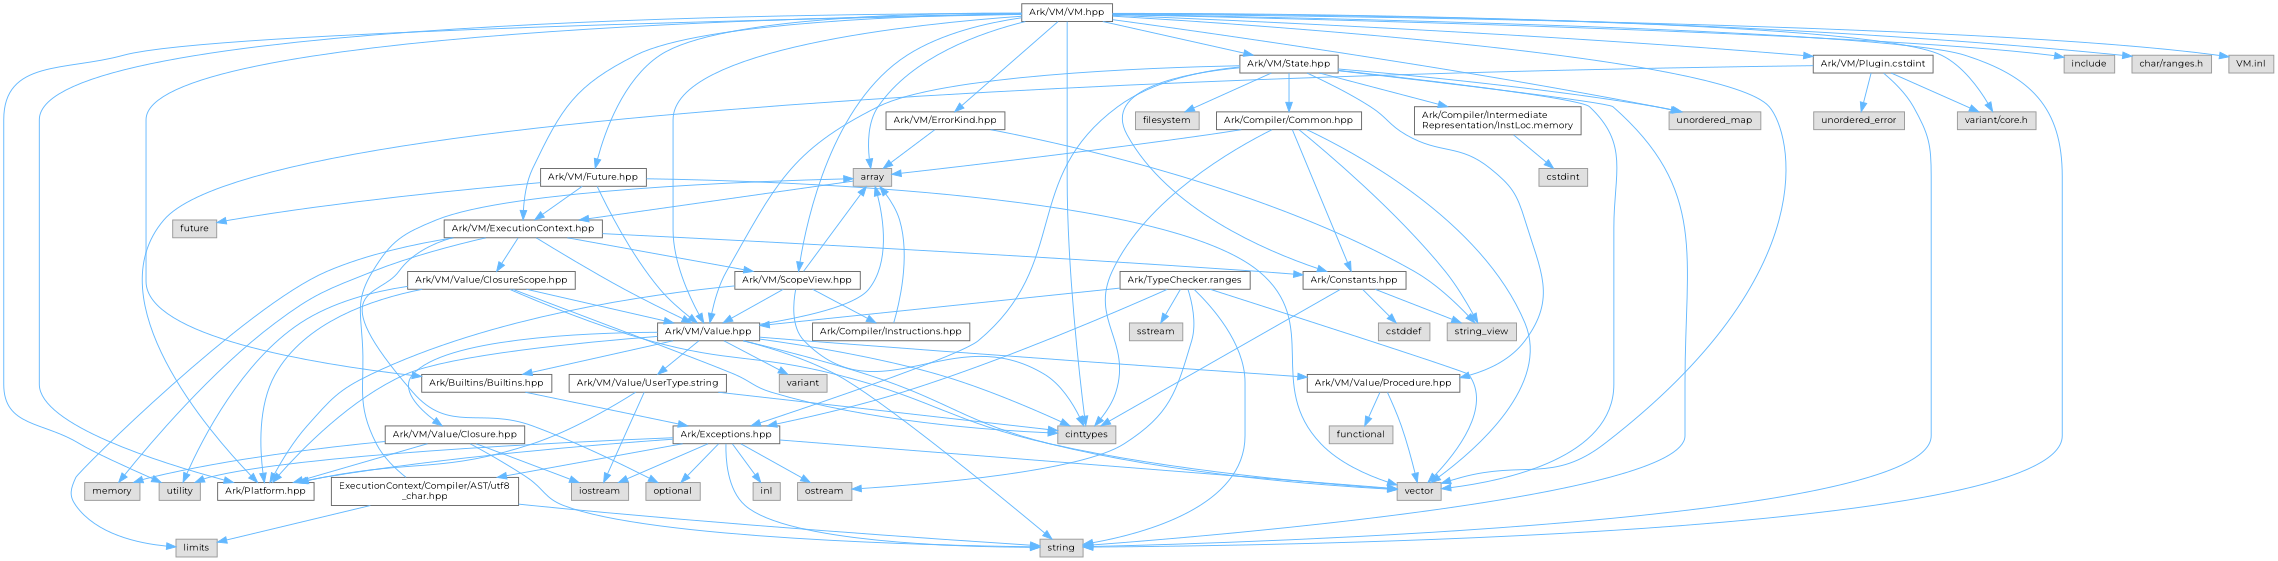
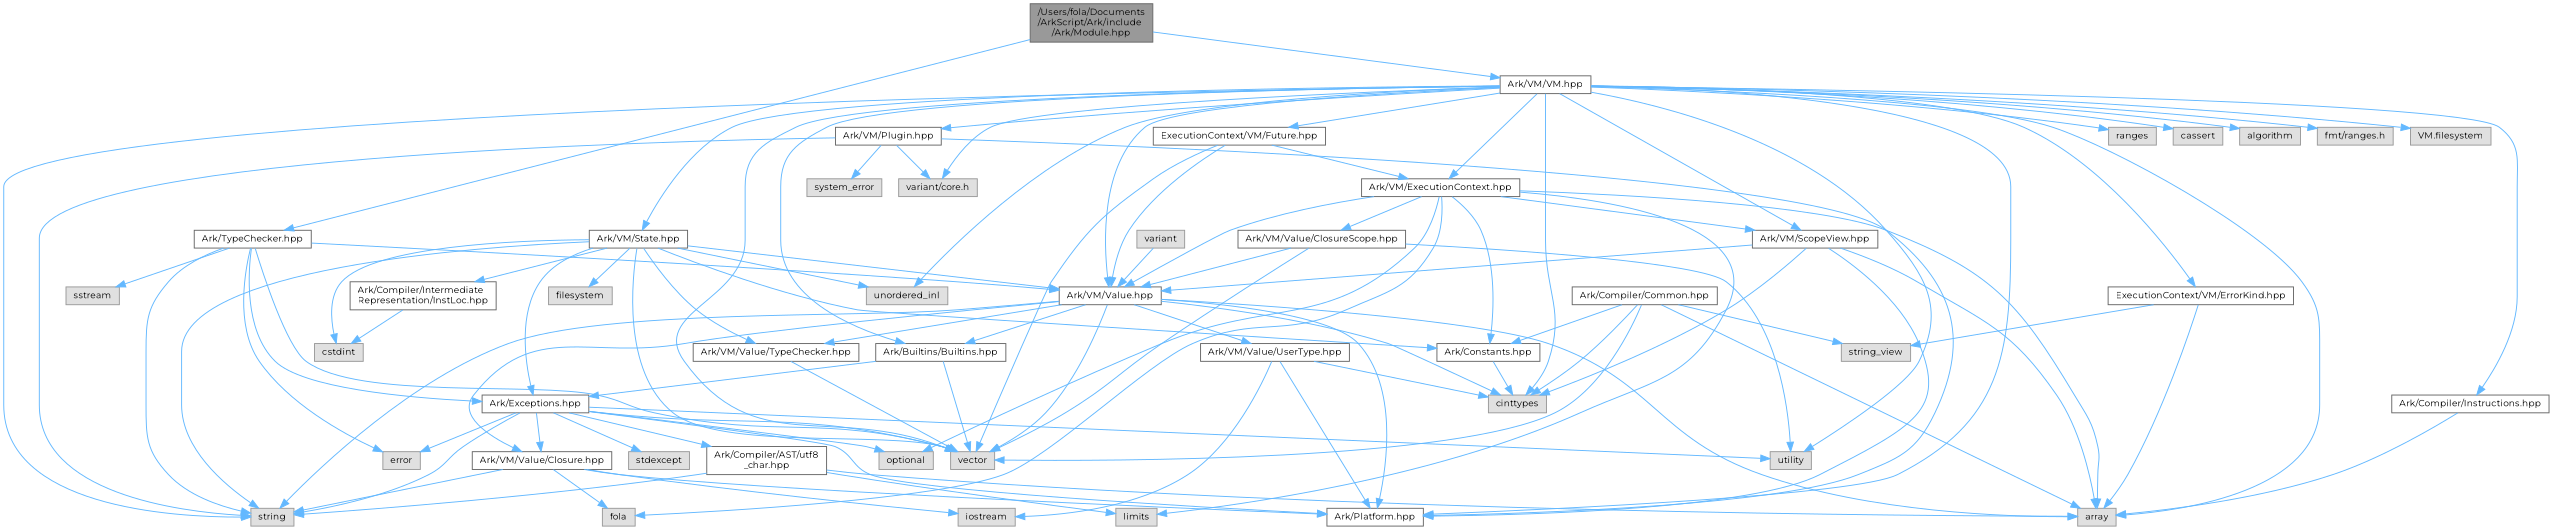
node "/Users/fola/Documents /ArkScript/Ark/include /Ark/Module.hpp": added
node "Ark/VM/Plugin.cstdint": label "Ark/VM/Plugin.cstdint" -> "Ark/VM/Plugin.hpp"
node "include": label "include" -> "cassert"
node "char/ranges.h": label "char/ranges.h" -> "fmt/ranges.h"
node "VM.inl": label "VM.inl" -> "VM.filesystem"
edge "Ark/VM/State.hpp" -> "Ark/Compiler/Common.hpp": now "Ark/VM/State.hpp" -> "cstdint"
node "Ark/VM/ErrorKind.hpp": label "Ark/VM/ErrorKind.hpp" -> "ExecutionContext/VM/ErrorKind.hpp"
node "Ark/Compiler/Intermediate Representation/InstLoc.memory": label "Ark/Compiler/Intermediate Representation/InstLoc.memory" -> "Ark/Compiler/Intermediate Representation/InstLoc.hpp"
node "unordered_map": label "unordered_map" -> "unordered_inl"
node "unordered_error": label "unordered_error" -> "system_error"
node "ranges": added
node "algorithm": added
node "Ark/VM/Future.hpp": label "Ark/VM/Future.hpp" -> "ExecutionContext/VM/Future.hpp"
edge "array" -> "Ark/VM/ExecutionContext.hpp": reversed
node "future": removed
node "Ark/TypeChecker.ranges": label "Ark/TypeChecker.ranges" -> "Ark/TypeChecker.hpp"
edge "Ark/VM/ScopeView.hpp" -> "Ark/Compiler/Instructions.hpp": now "Ark/VM/VM.hpp" -> "Ark/Compiler/Instructions.hpp"
edge "Ark/Constants.hpp" -> "string_view": removed
node "cstddef": removed
edge "Ark/VM/Value/ClosureScope.hpp" -> "Ark/Platform.hpp": removed
edge "Ark/VM/Value.hpp" -> "variant": reversed
node "Ark/VM/Value/UserType.string": label "Ark/VM/Value/UserType.string" -> "Ark/VM/Value/UserType.hpp"
node "Ark/VM/Value/Procedure.hpp": label "Ark/VM/Value/Procedure.hpp" -> "Ark/VM/Value/TypeChecker.hpp"
edge "Ark/VM/Value/ClosureScope.hpp" -> "cinttypes": removed
edge "Ark/Builtins/Builtins.hpp" -> "vector": added
node "functional": removed
edge "Ark/Exceptions.hpp" -> "iostream": now "Ark/Exceptions.hpp" -> "Ark/VM/Value/Closure.hpp"
node "memory": label "memory" -> "fola"
node "ExecutionContext/Compiler/AST/utf8 _char.hpp": label "ExecutionContext/Compiler/AST/utf8 _char.hpp" -> "Ark/Compiler/AST/utf8 _char.hpp"
node "inl": label "inl" -> "stdexcept"
node "ostream": label "ostream" -> "error"
